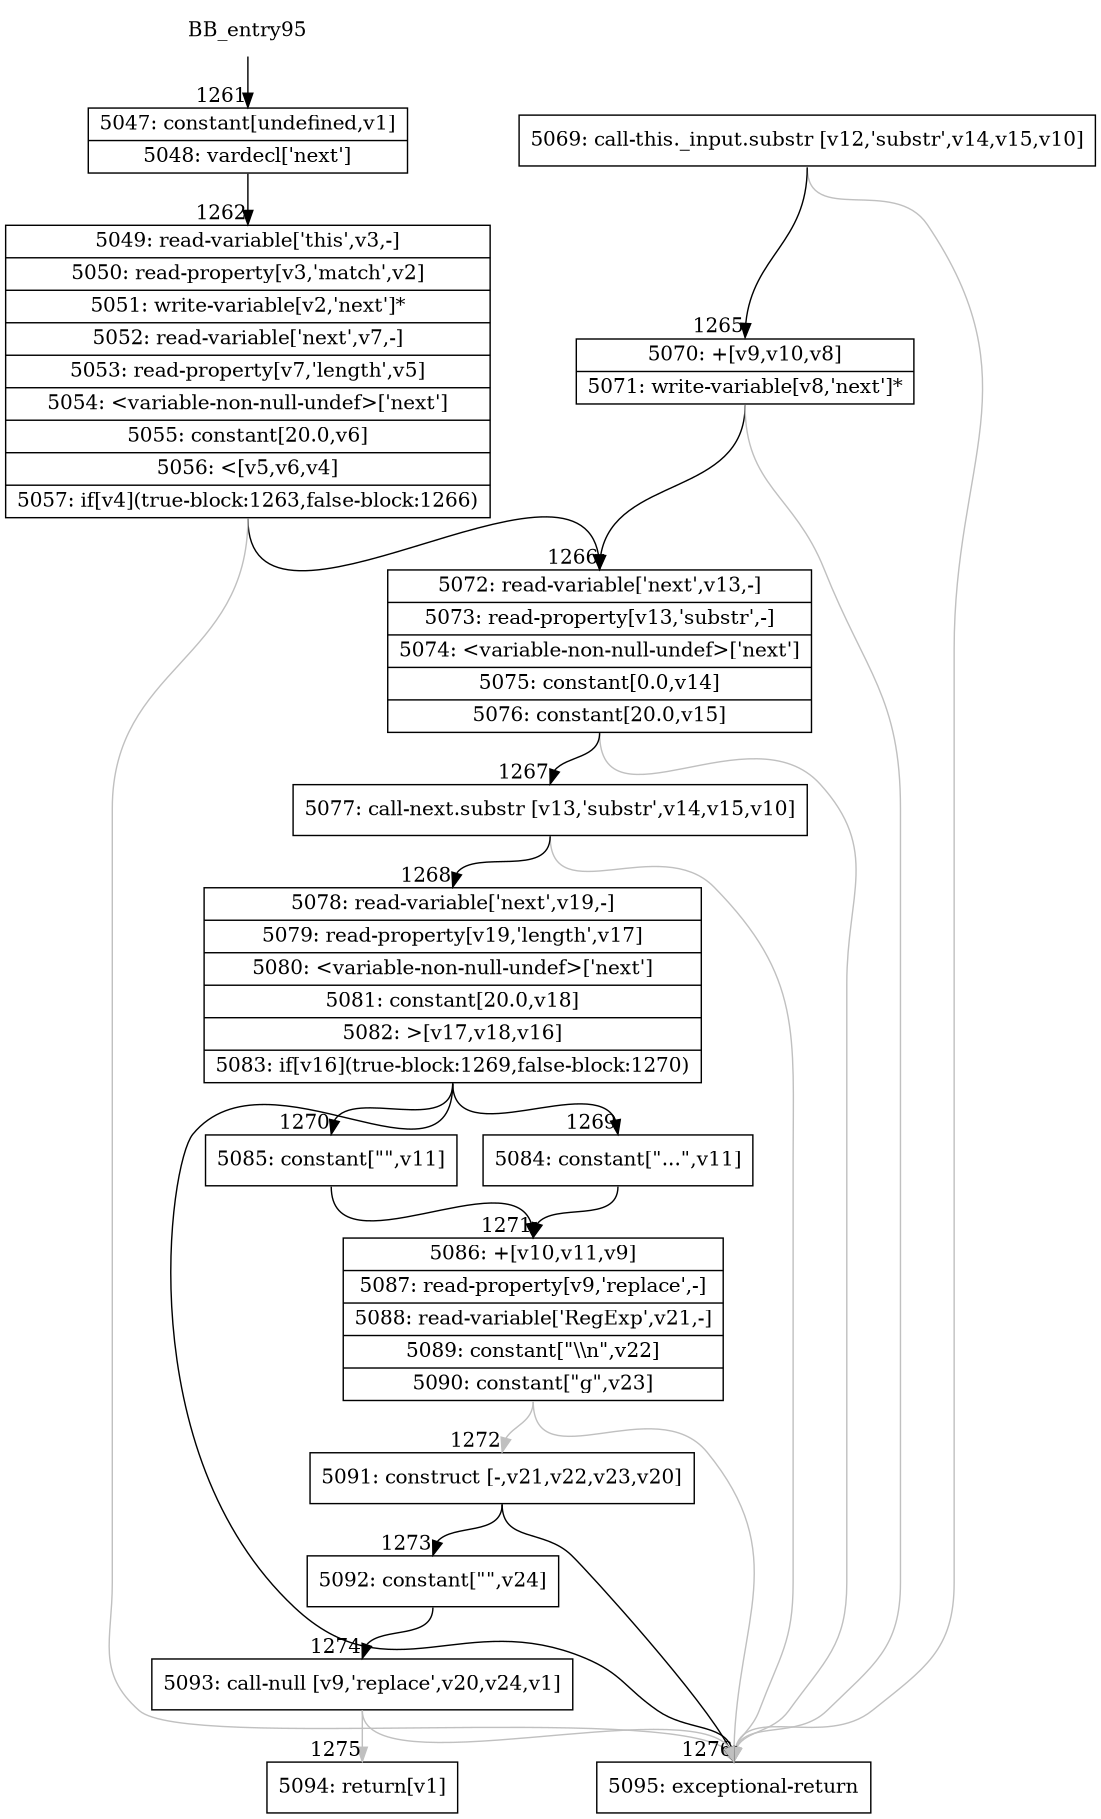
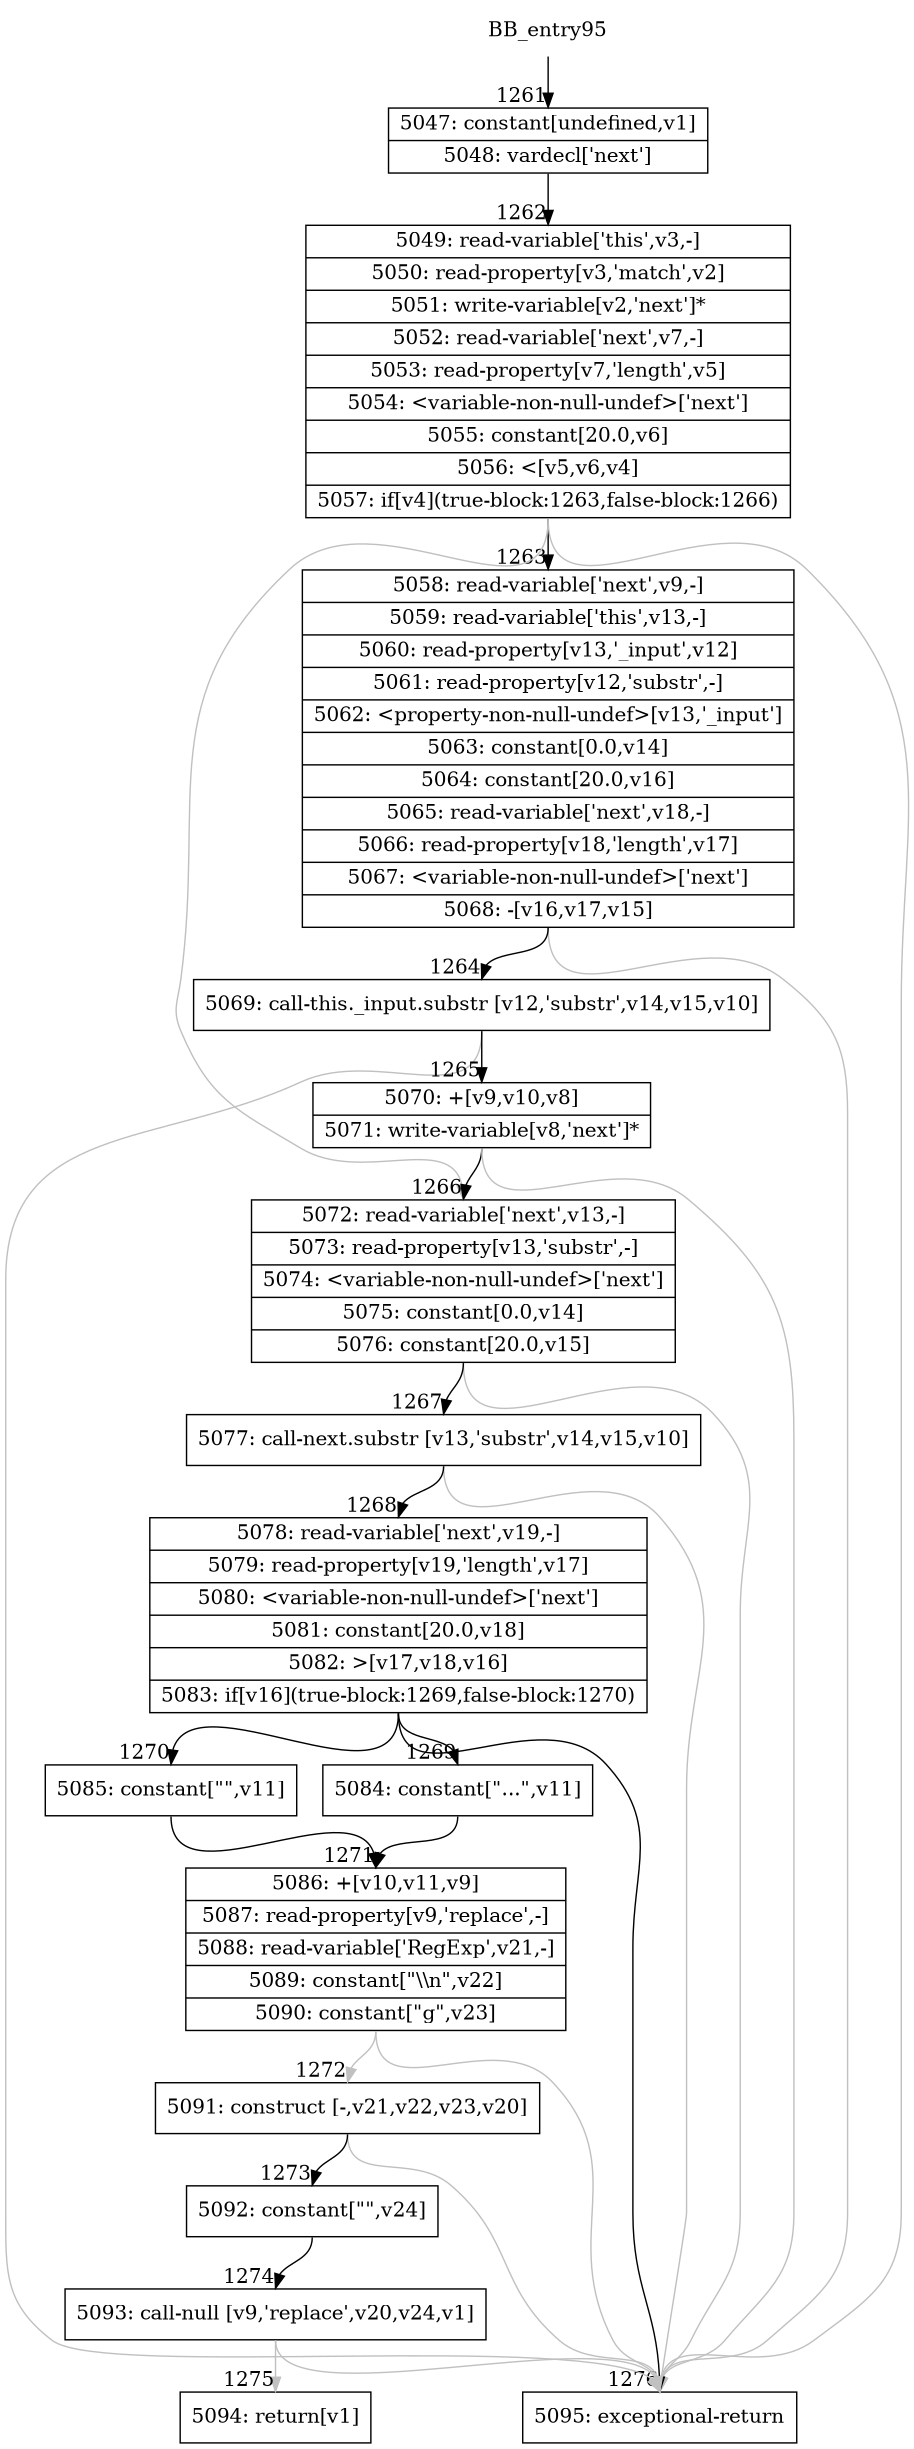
edge "5049: read-variable['this',v3,-]" -> "5072: read-variable['next',v13,-]": color black -> gray
node "5058: read-variable['next',v9,-]": added
edge "5091: construct [-,v21,v22,v23,v20]" -> "5095: exceptional-return": color black -> gray
